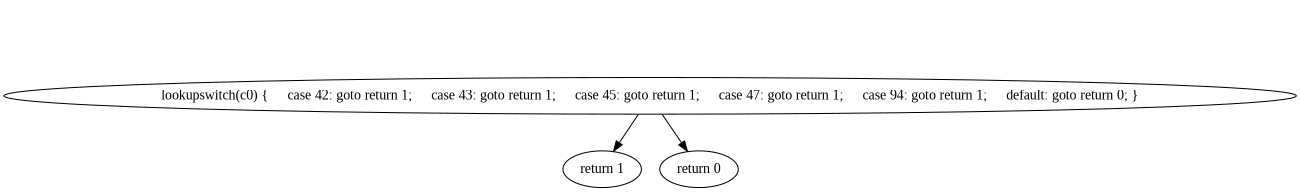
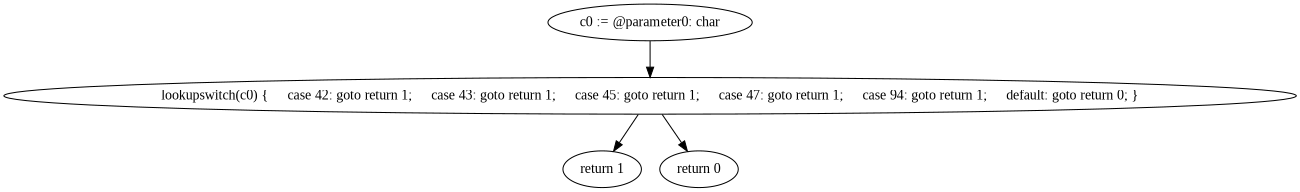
node "c0 := @parameter0: char": added
